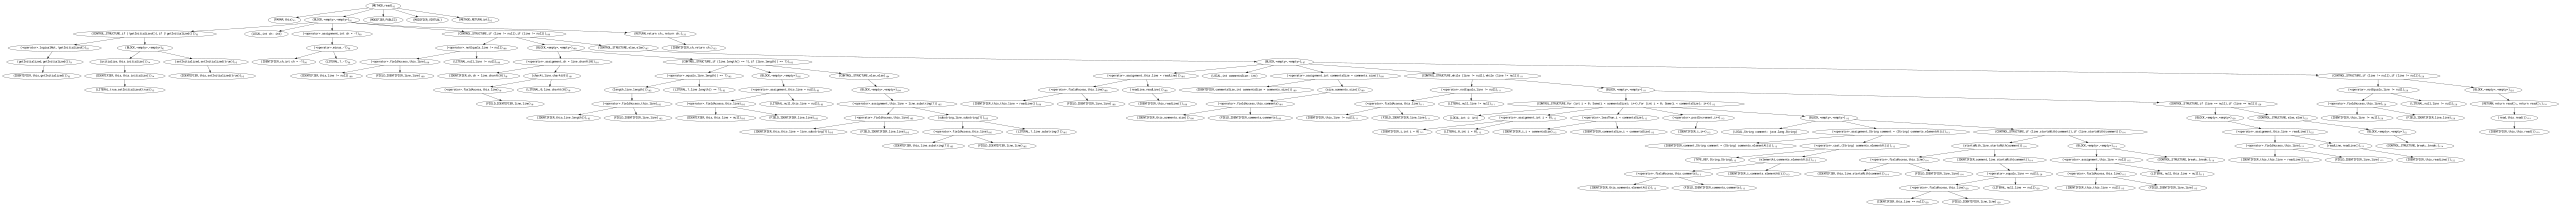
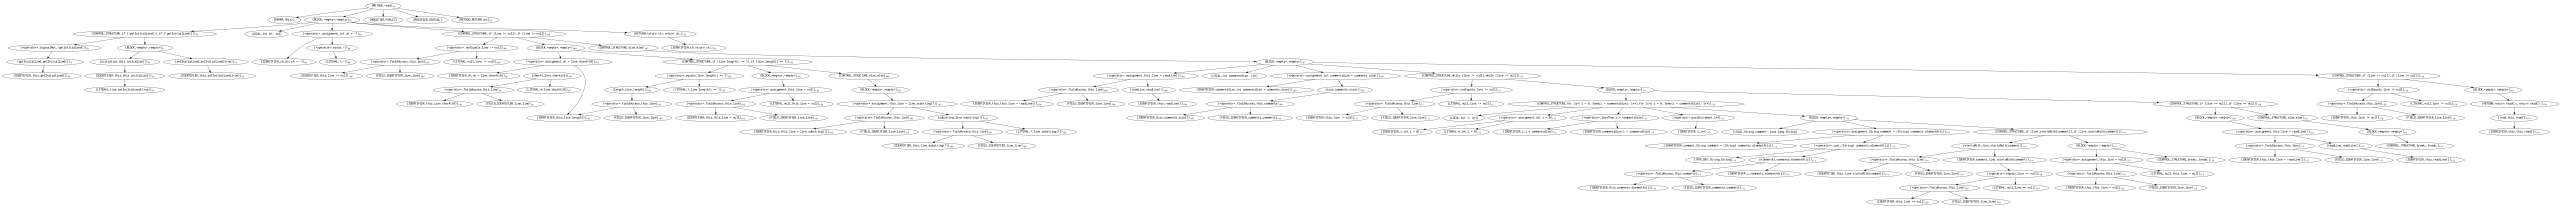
edge "(<operator>.minus,-1)" -> "(IDENTIFIER,ch,int ch = -1)": now "(<operator>.assignment,int ch = -1)" -> "(IDENTIFIER,ch,int ch = -1)"
edge "(<operator>.assignment,ch = line.charAt(0))" -> "(charAt,line.charAt(0))": now "(<operator>.assignment,ch = line.charAt(0))" -> "(IDENTIFIER,this,line.length())"
node "(IDENTIFIER,this,line.charAt(0))": added
